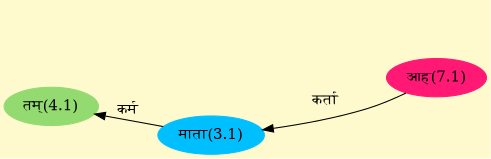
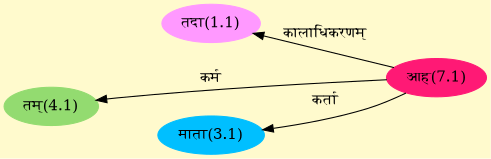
node "तदा(1.1)": added
edge "माता(3.1)" -> "तम्(4.1)": now "आह(7.1)" -> "तम्(4.1)"
